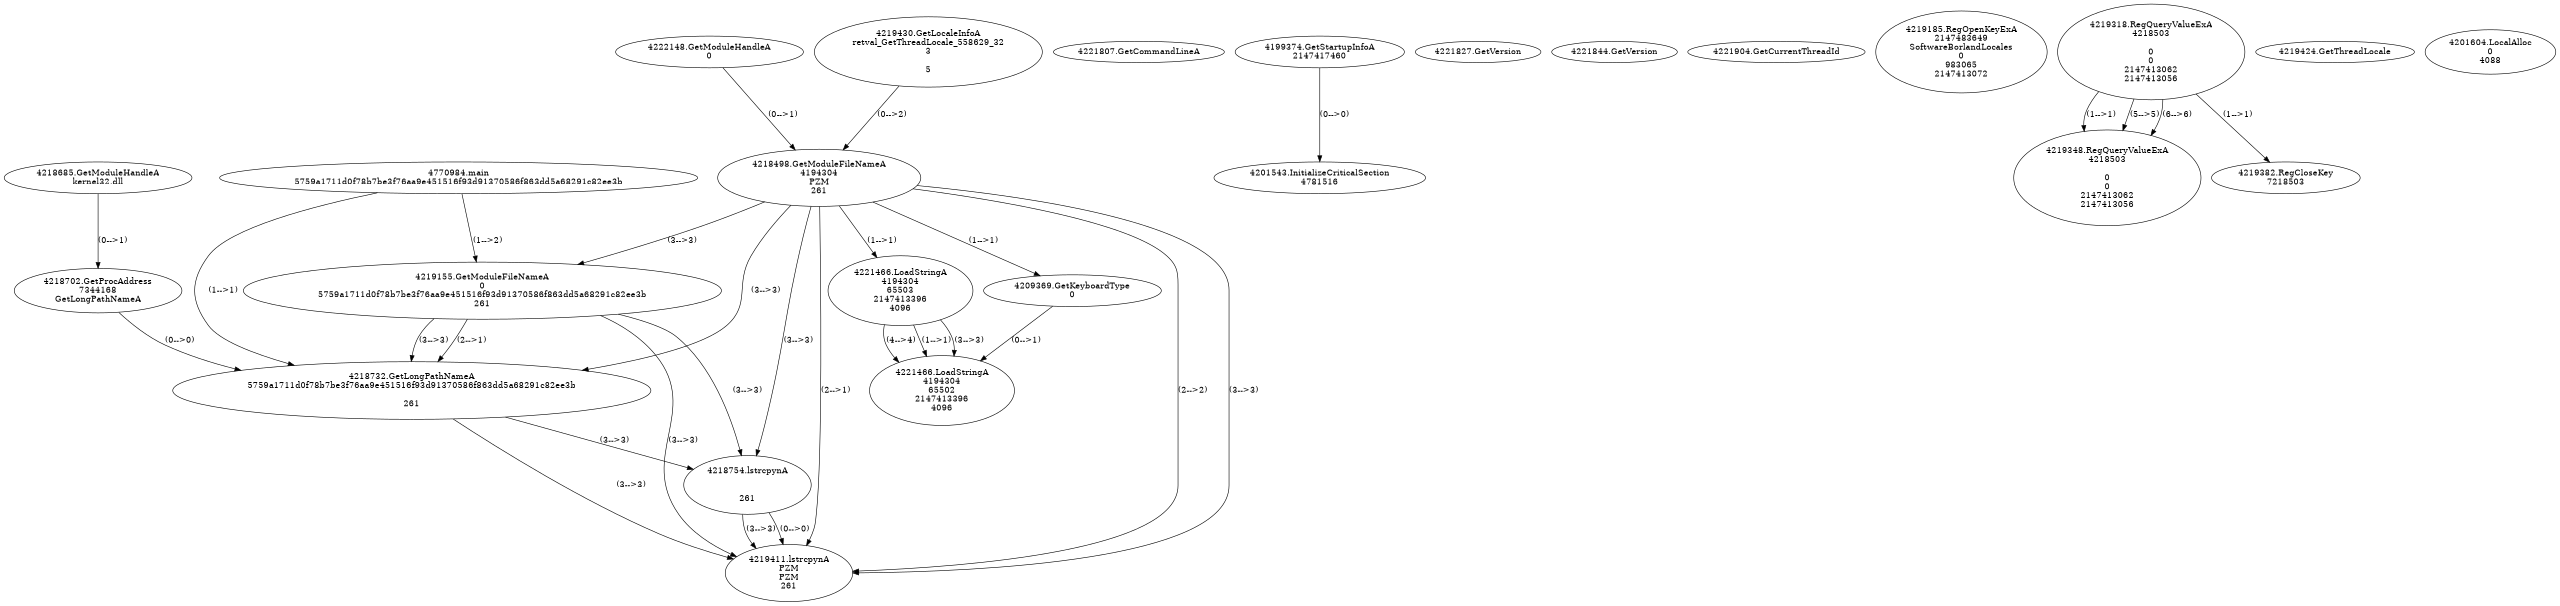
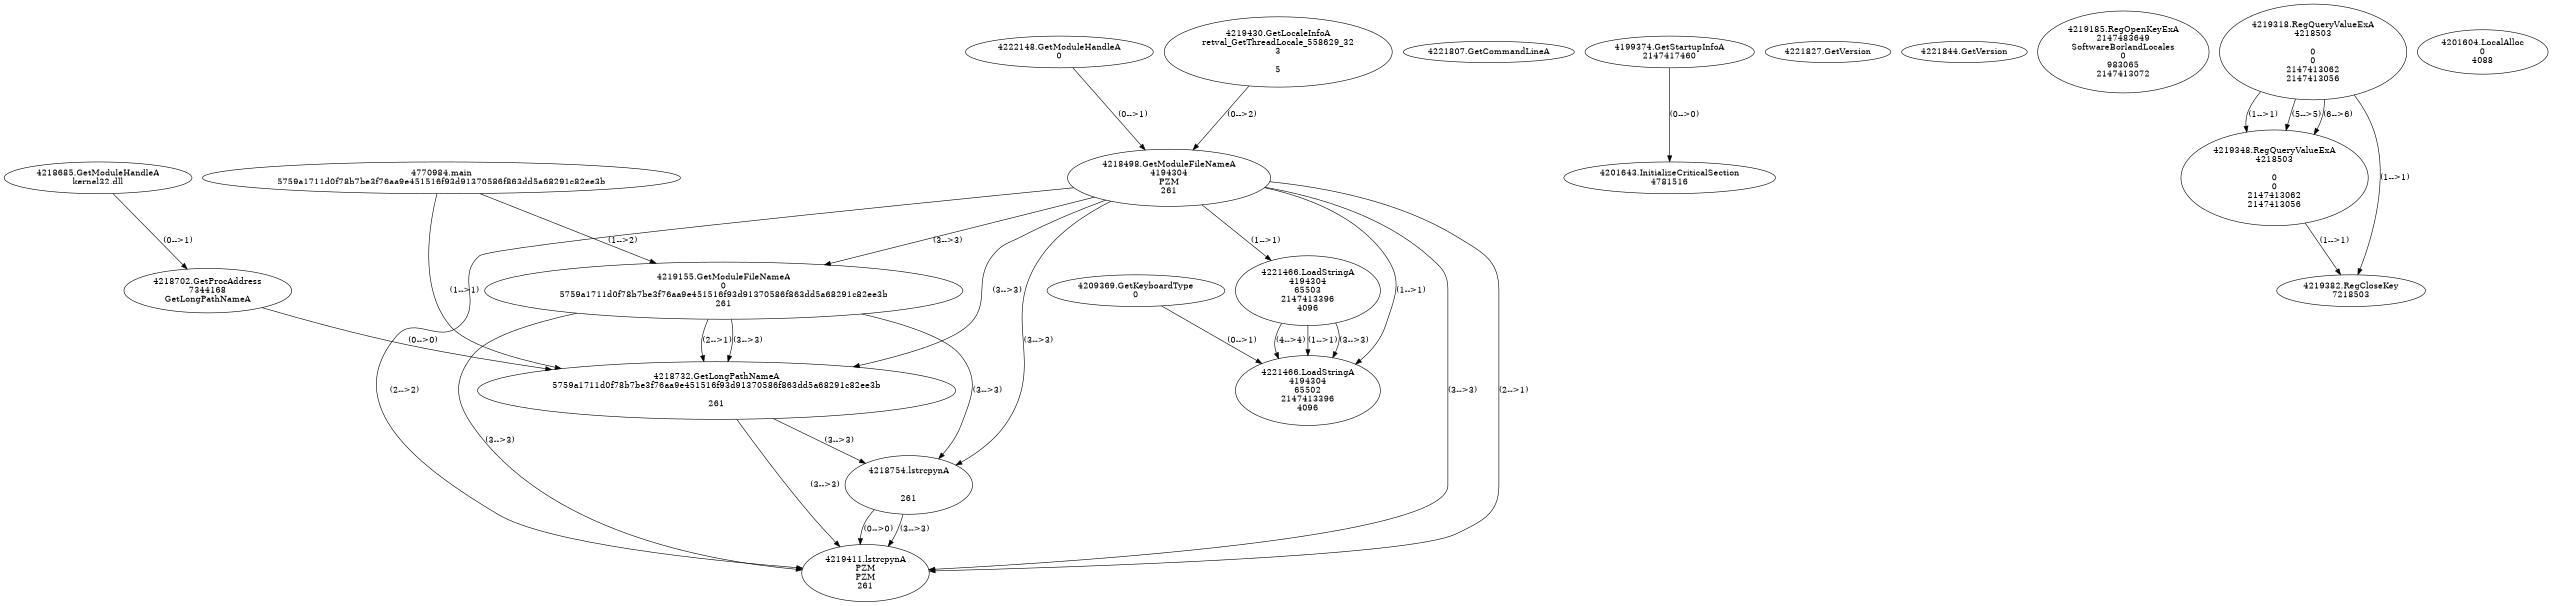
node "4221904.GetCurrentThreadId": removed
node "4219424.GetThreadLocale": removed
node "4201543.InitializeCriticalSection 4781516": label "4201543.InitializeCriticalSection 4781516" -> "4201643.InitializeCriticalSection 4781516"
edge "4218498.GetModuleFileNameA 4194304 PZM 261" -> "4209369.GetKeyboardType 0": now "4218498.GetModuleFileNameA 4194304 PZM 261" -> "4221466.LoadStringA 4194304 65502 2147413396 4096"
edge "4219348.RegQueryValueExA 4218503 0 0 2147413062 2147413056" -> "4219382.RegCloseKey 7218503": added, label "(1-->1)"
